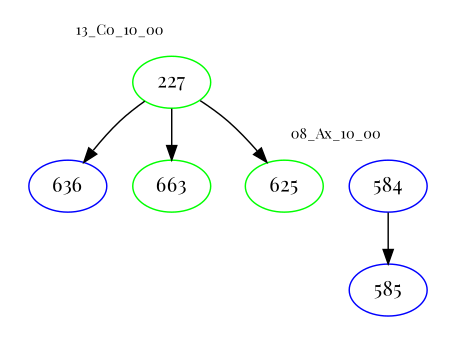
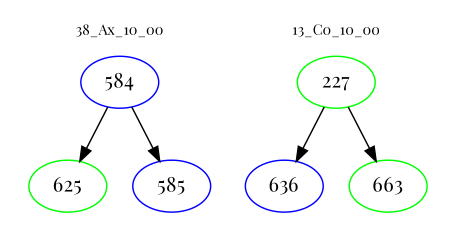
edge "227" -> "625": now "584" -> "625"
cluster "08_Ax_10_00": label "08_Ax_10_00" -> "38_Ax_10_00"
